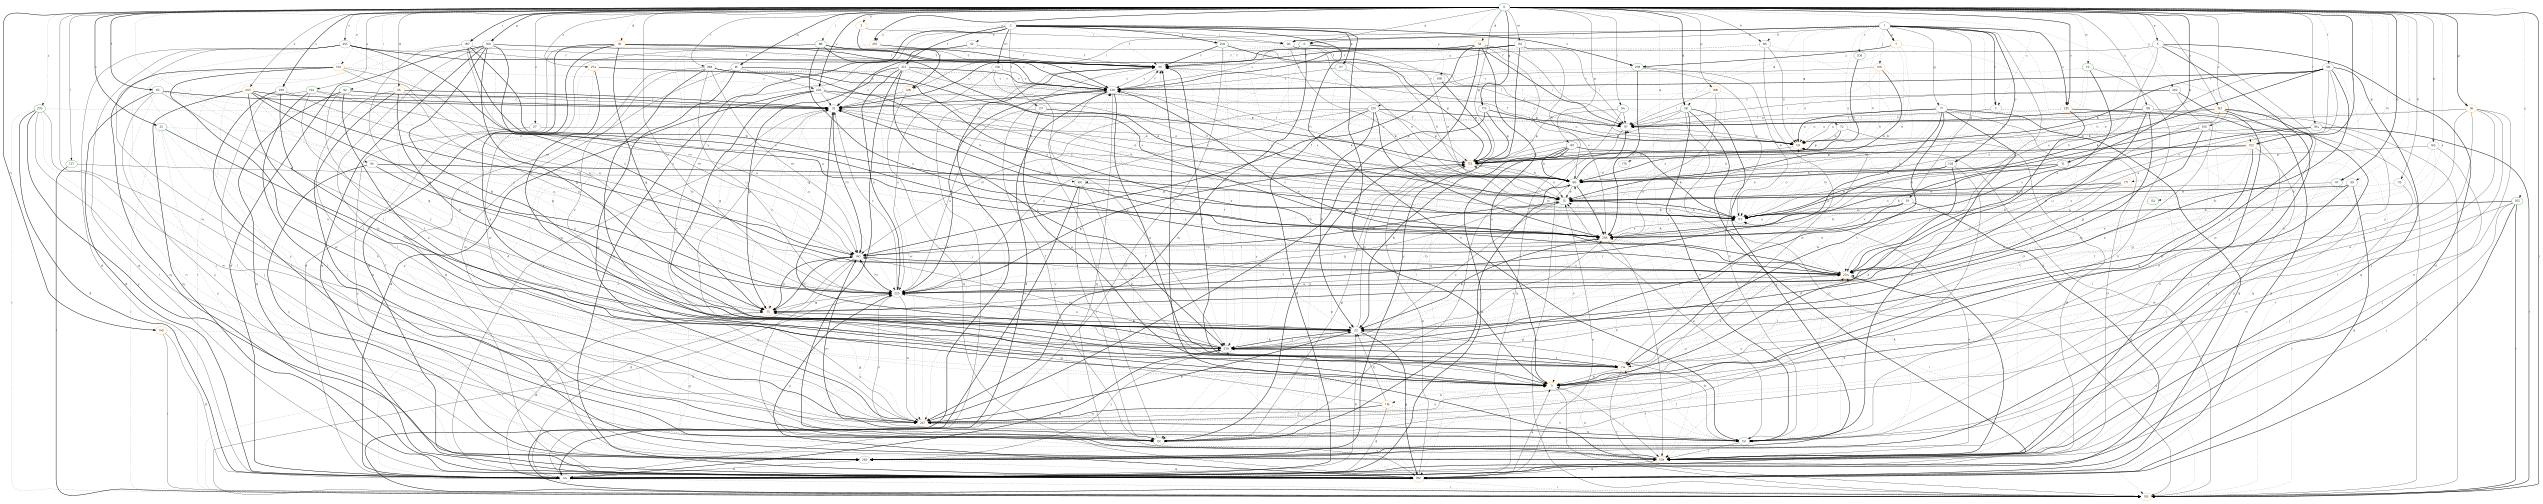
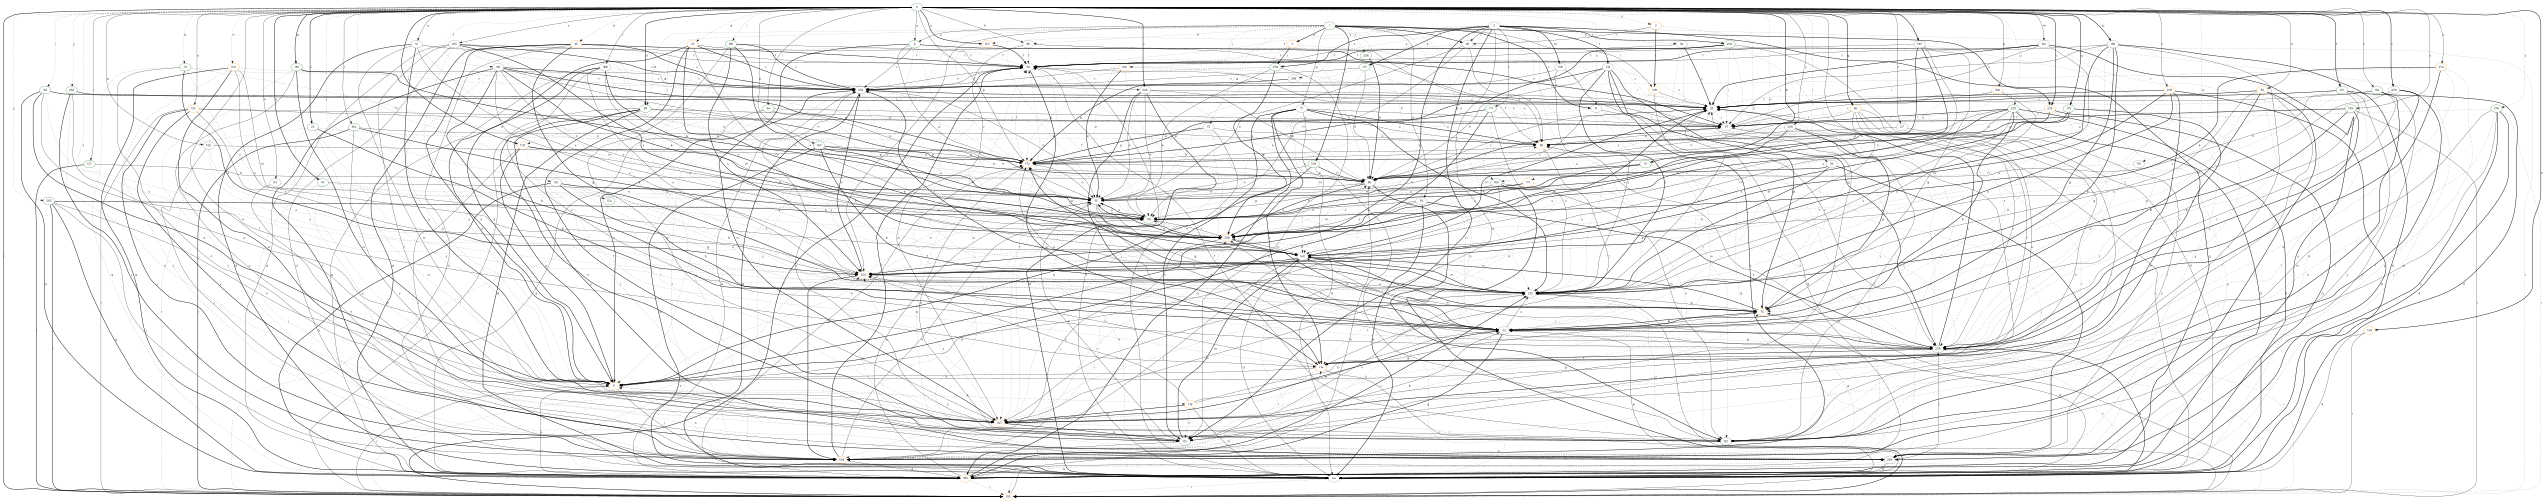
edge "171" -> "204": now "118" -> "204"
edge "169" -> "182": now "220" -> "182"
